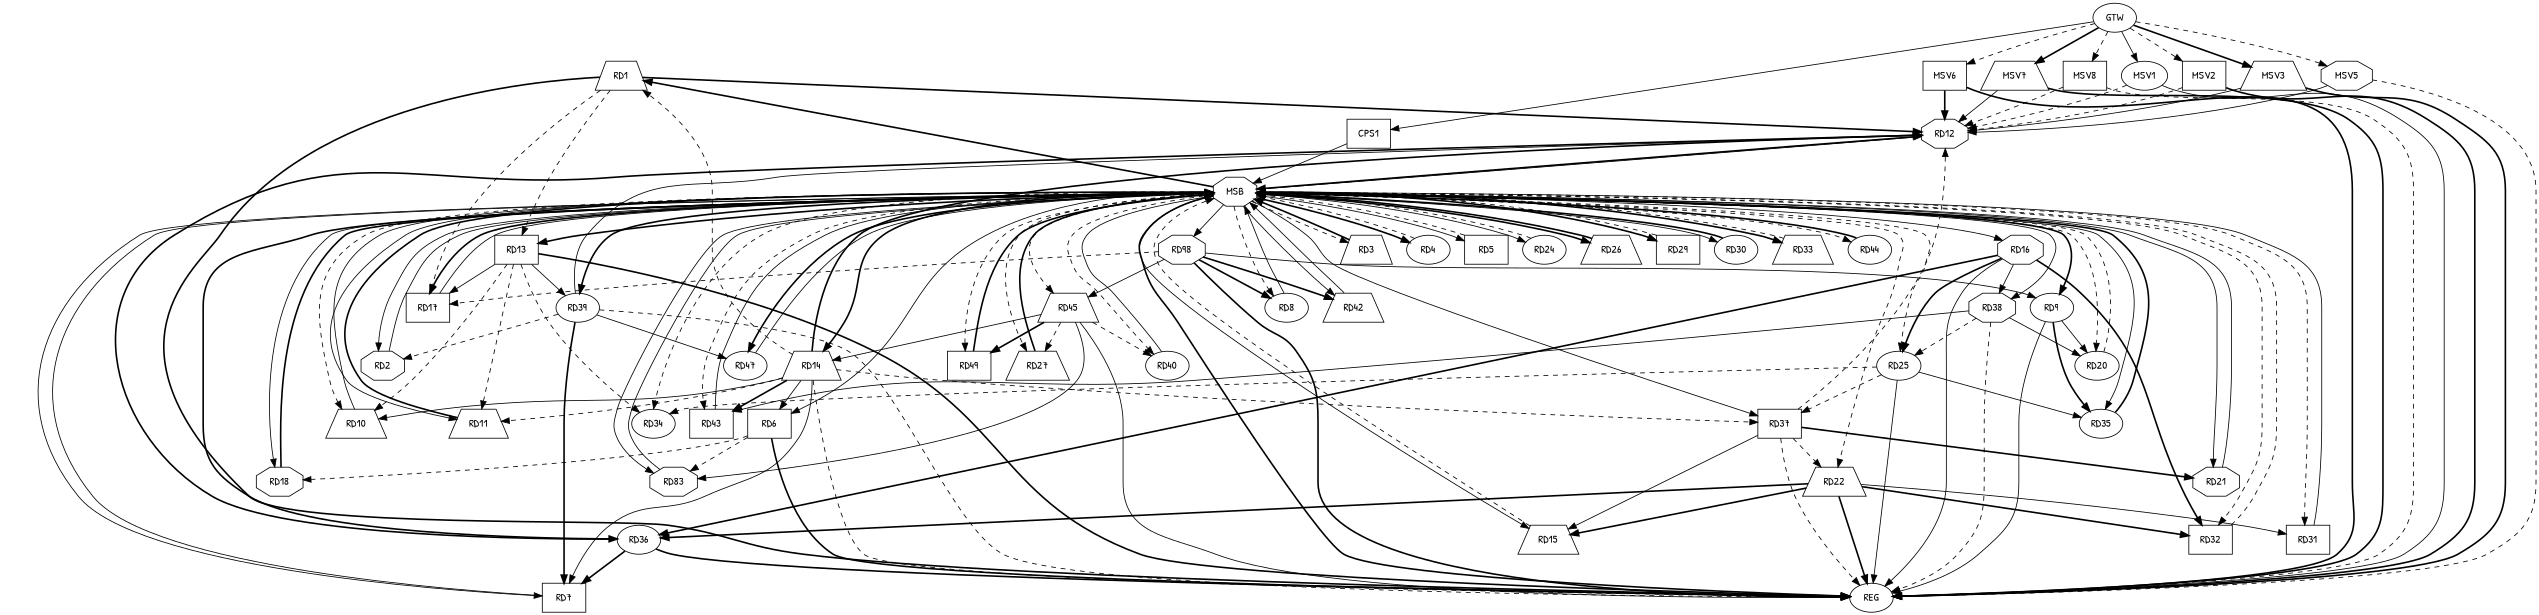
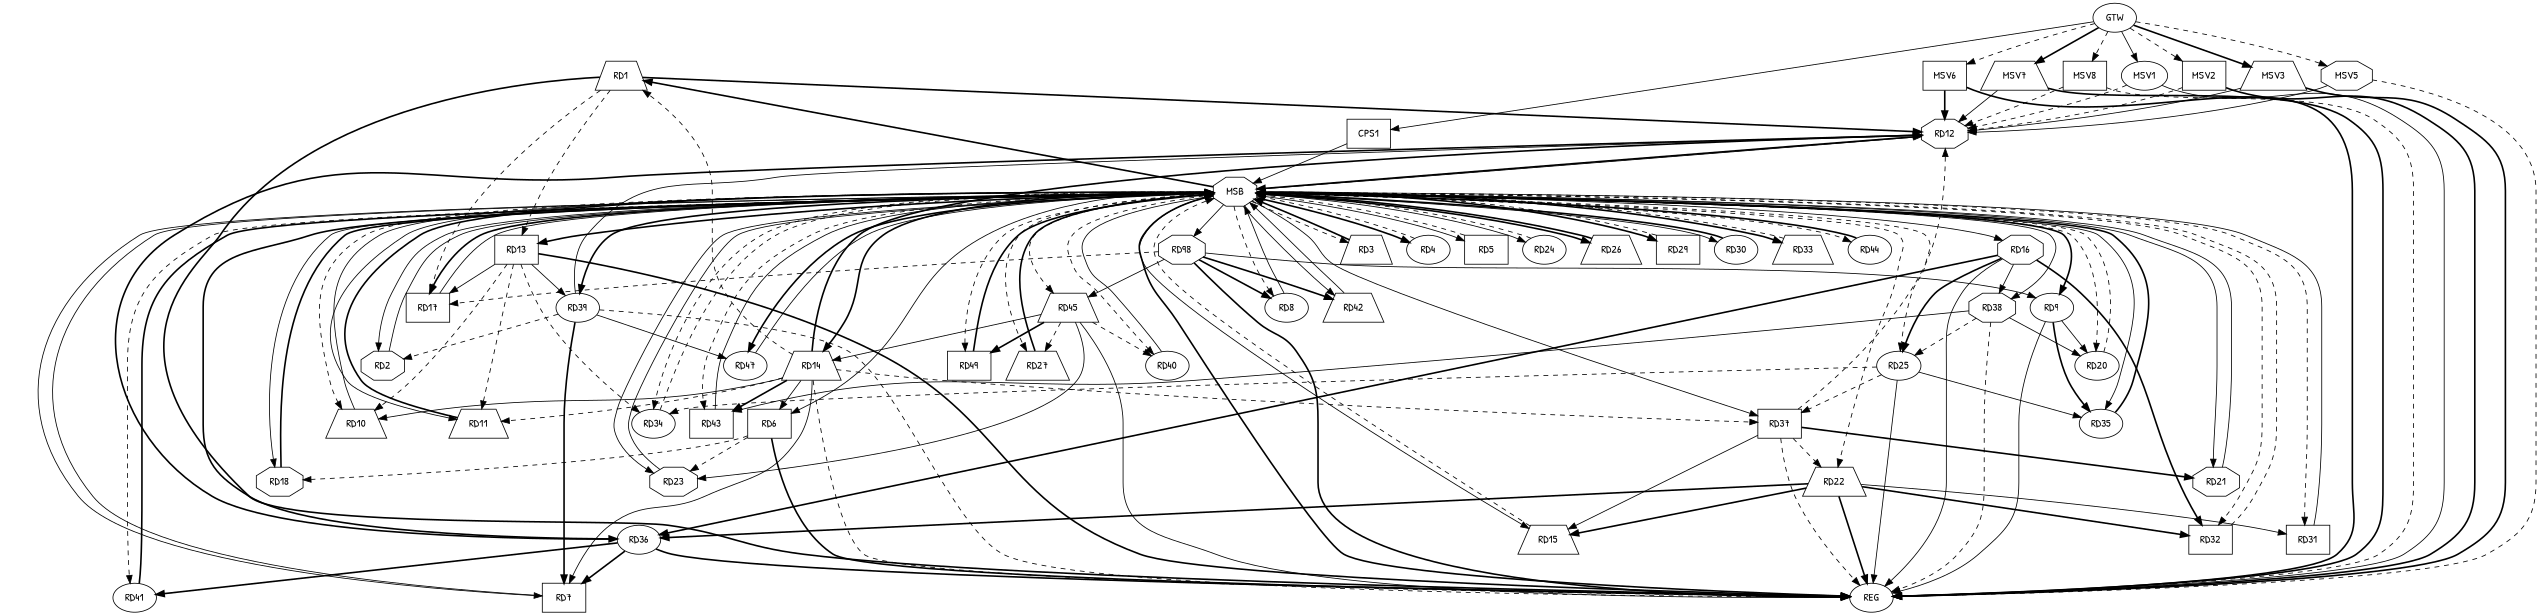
edge "RD34" -> "MSB": added
node "RD83": label "RD83" -> "RD23"
node "RD41": added
